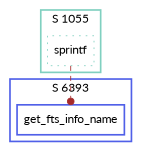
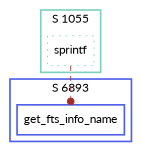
cluster "S 6393": label "S 6393" -> "S 6893"
